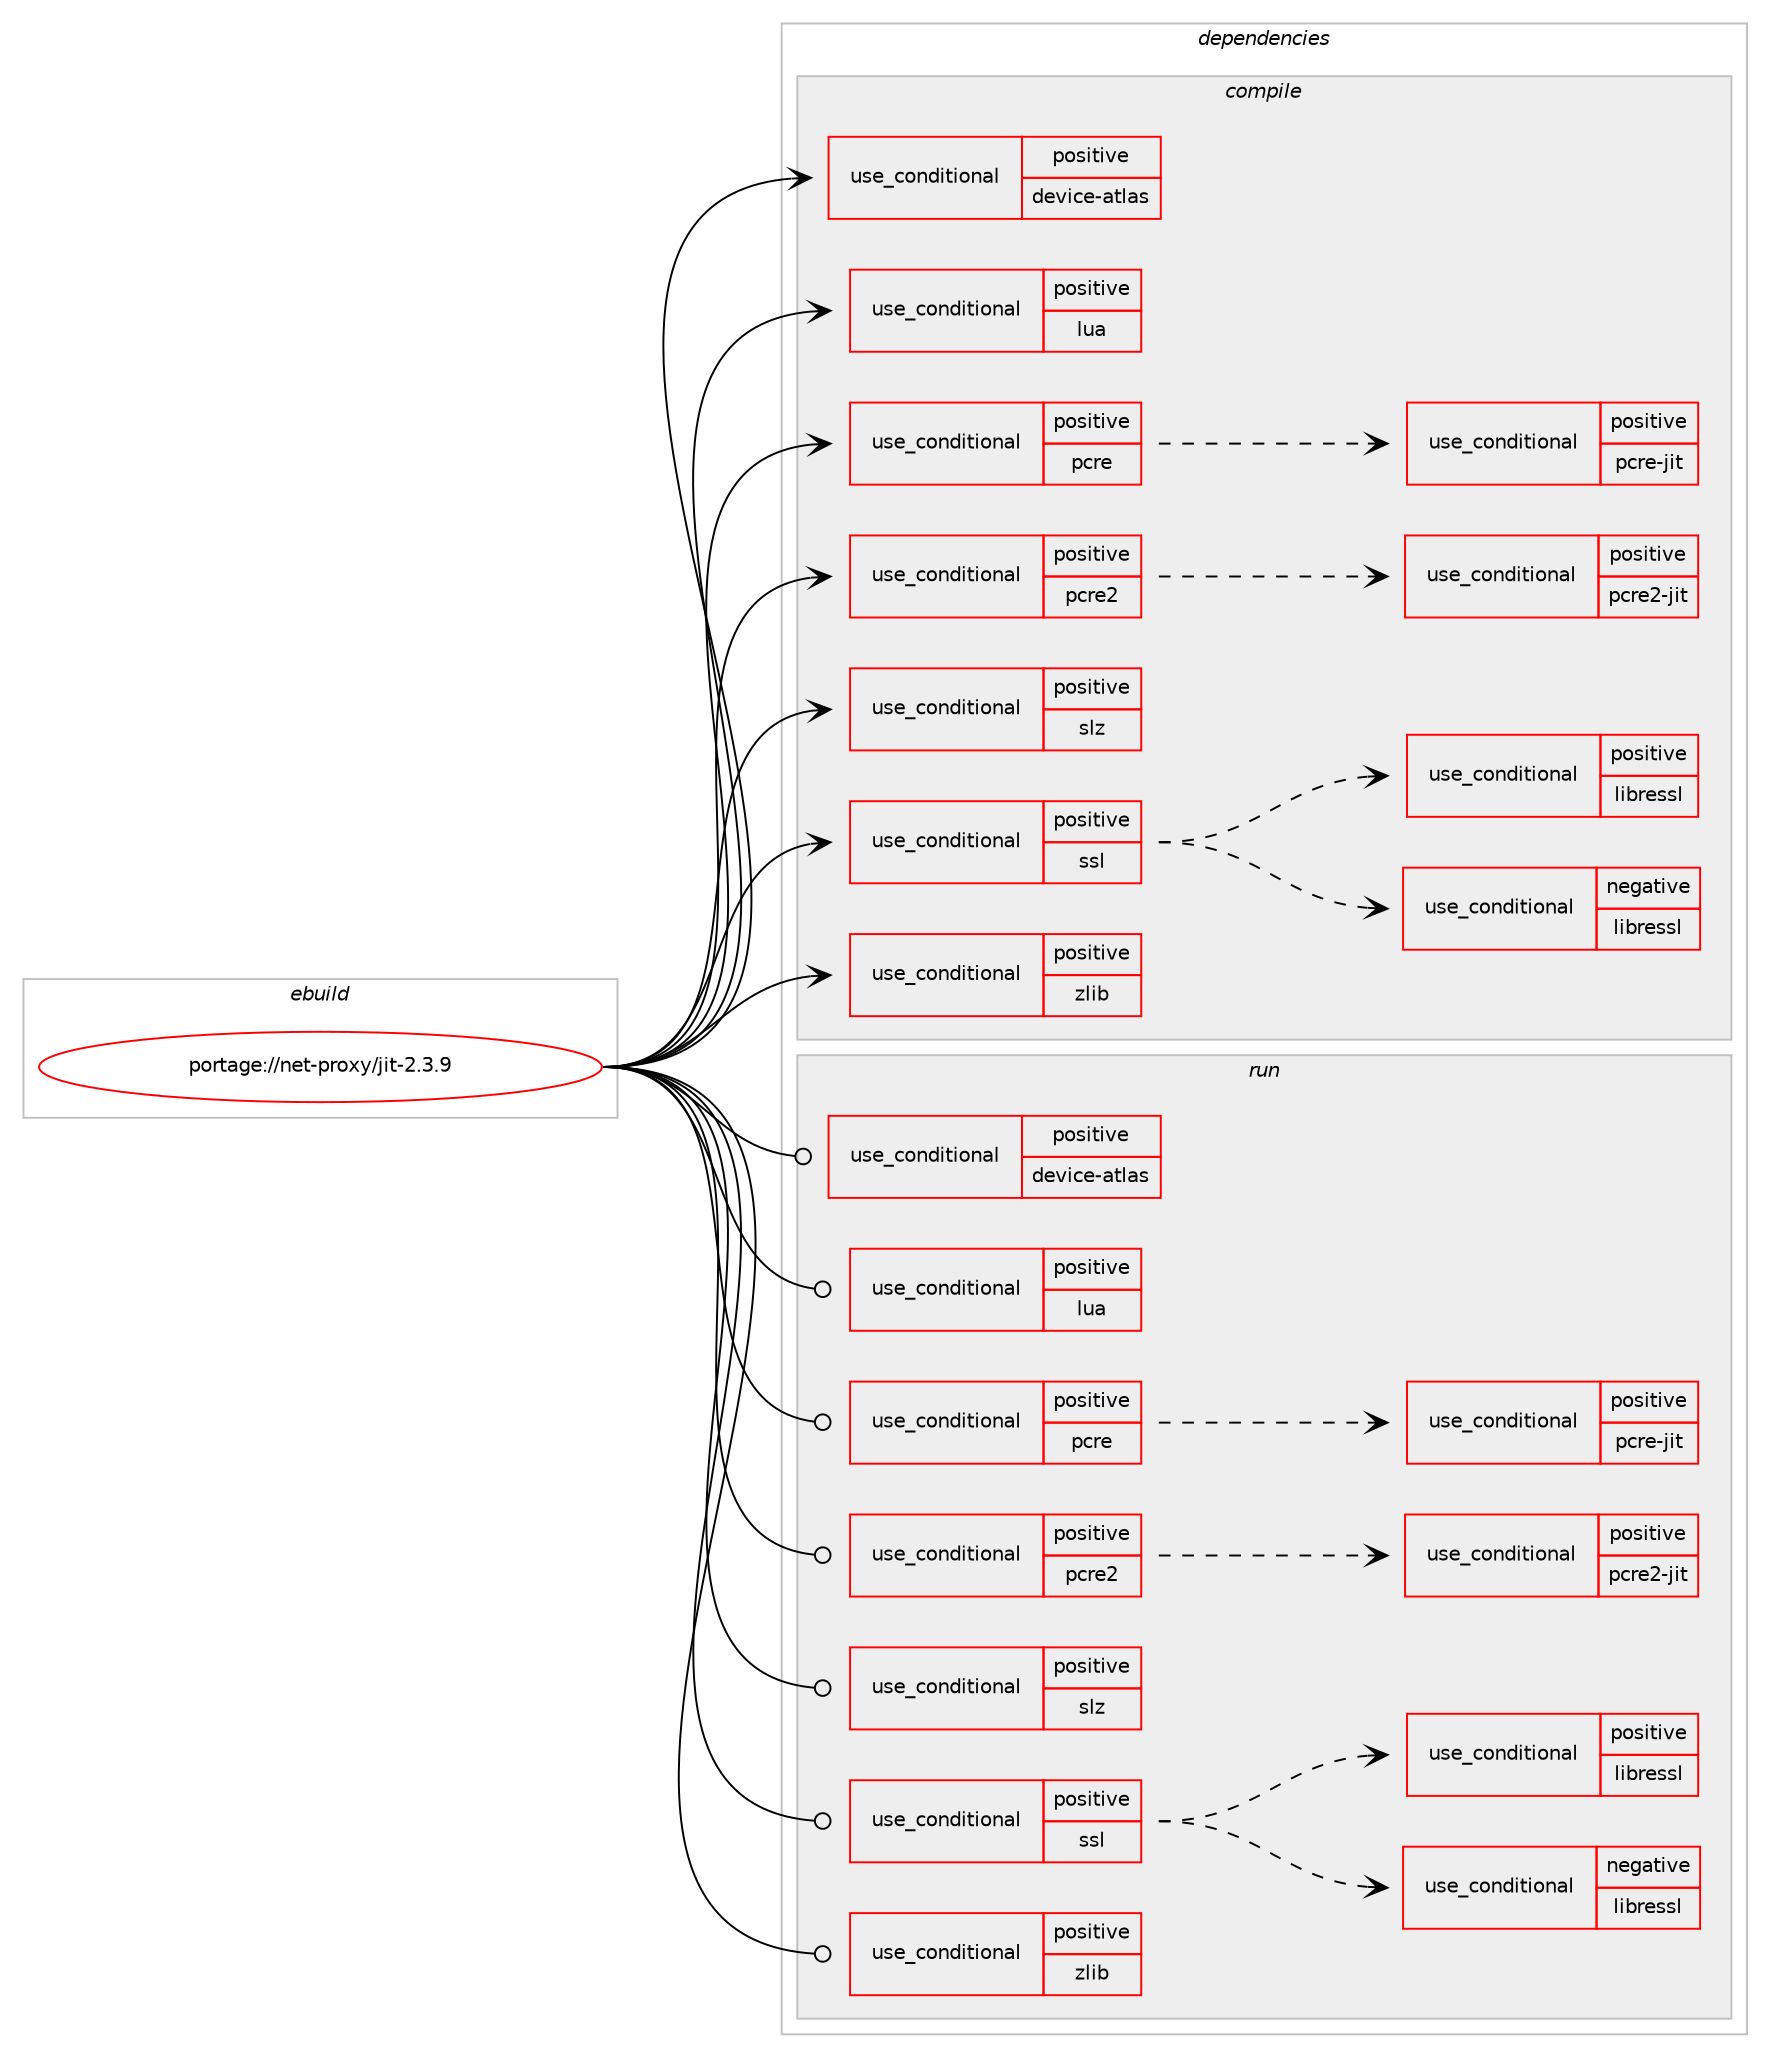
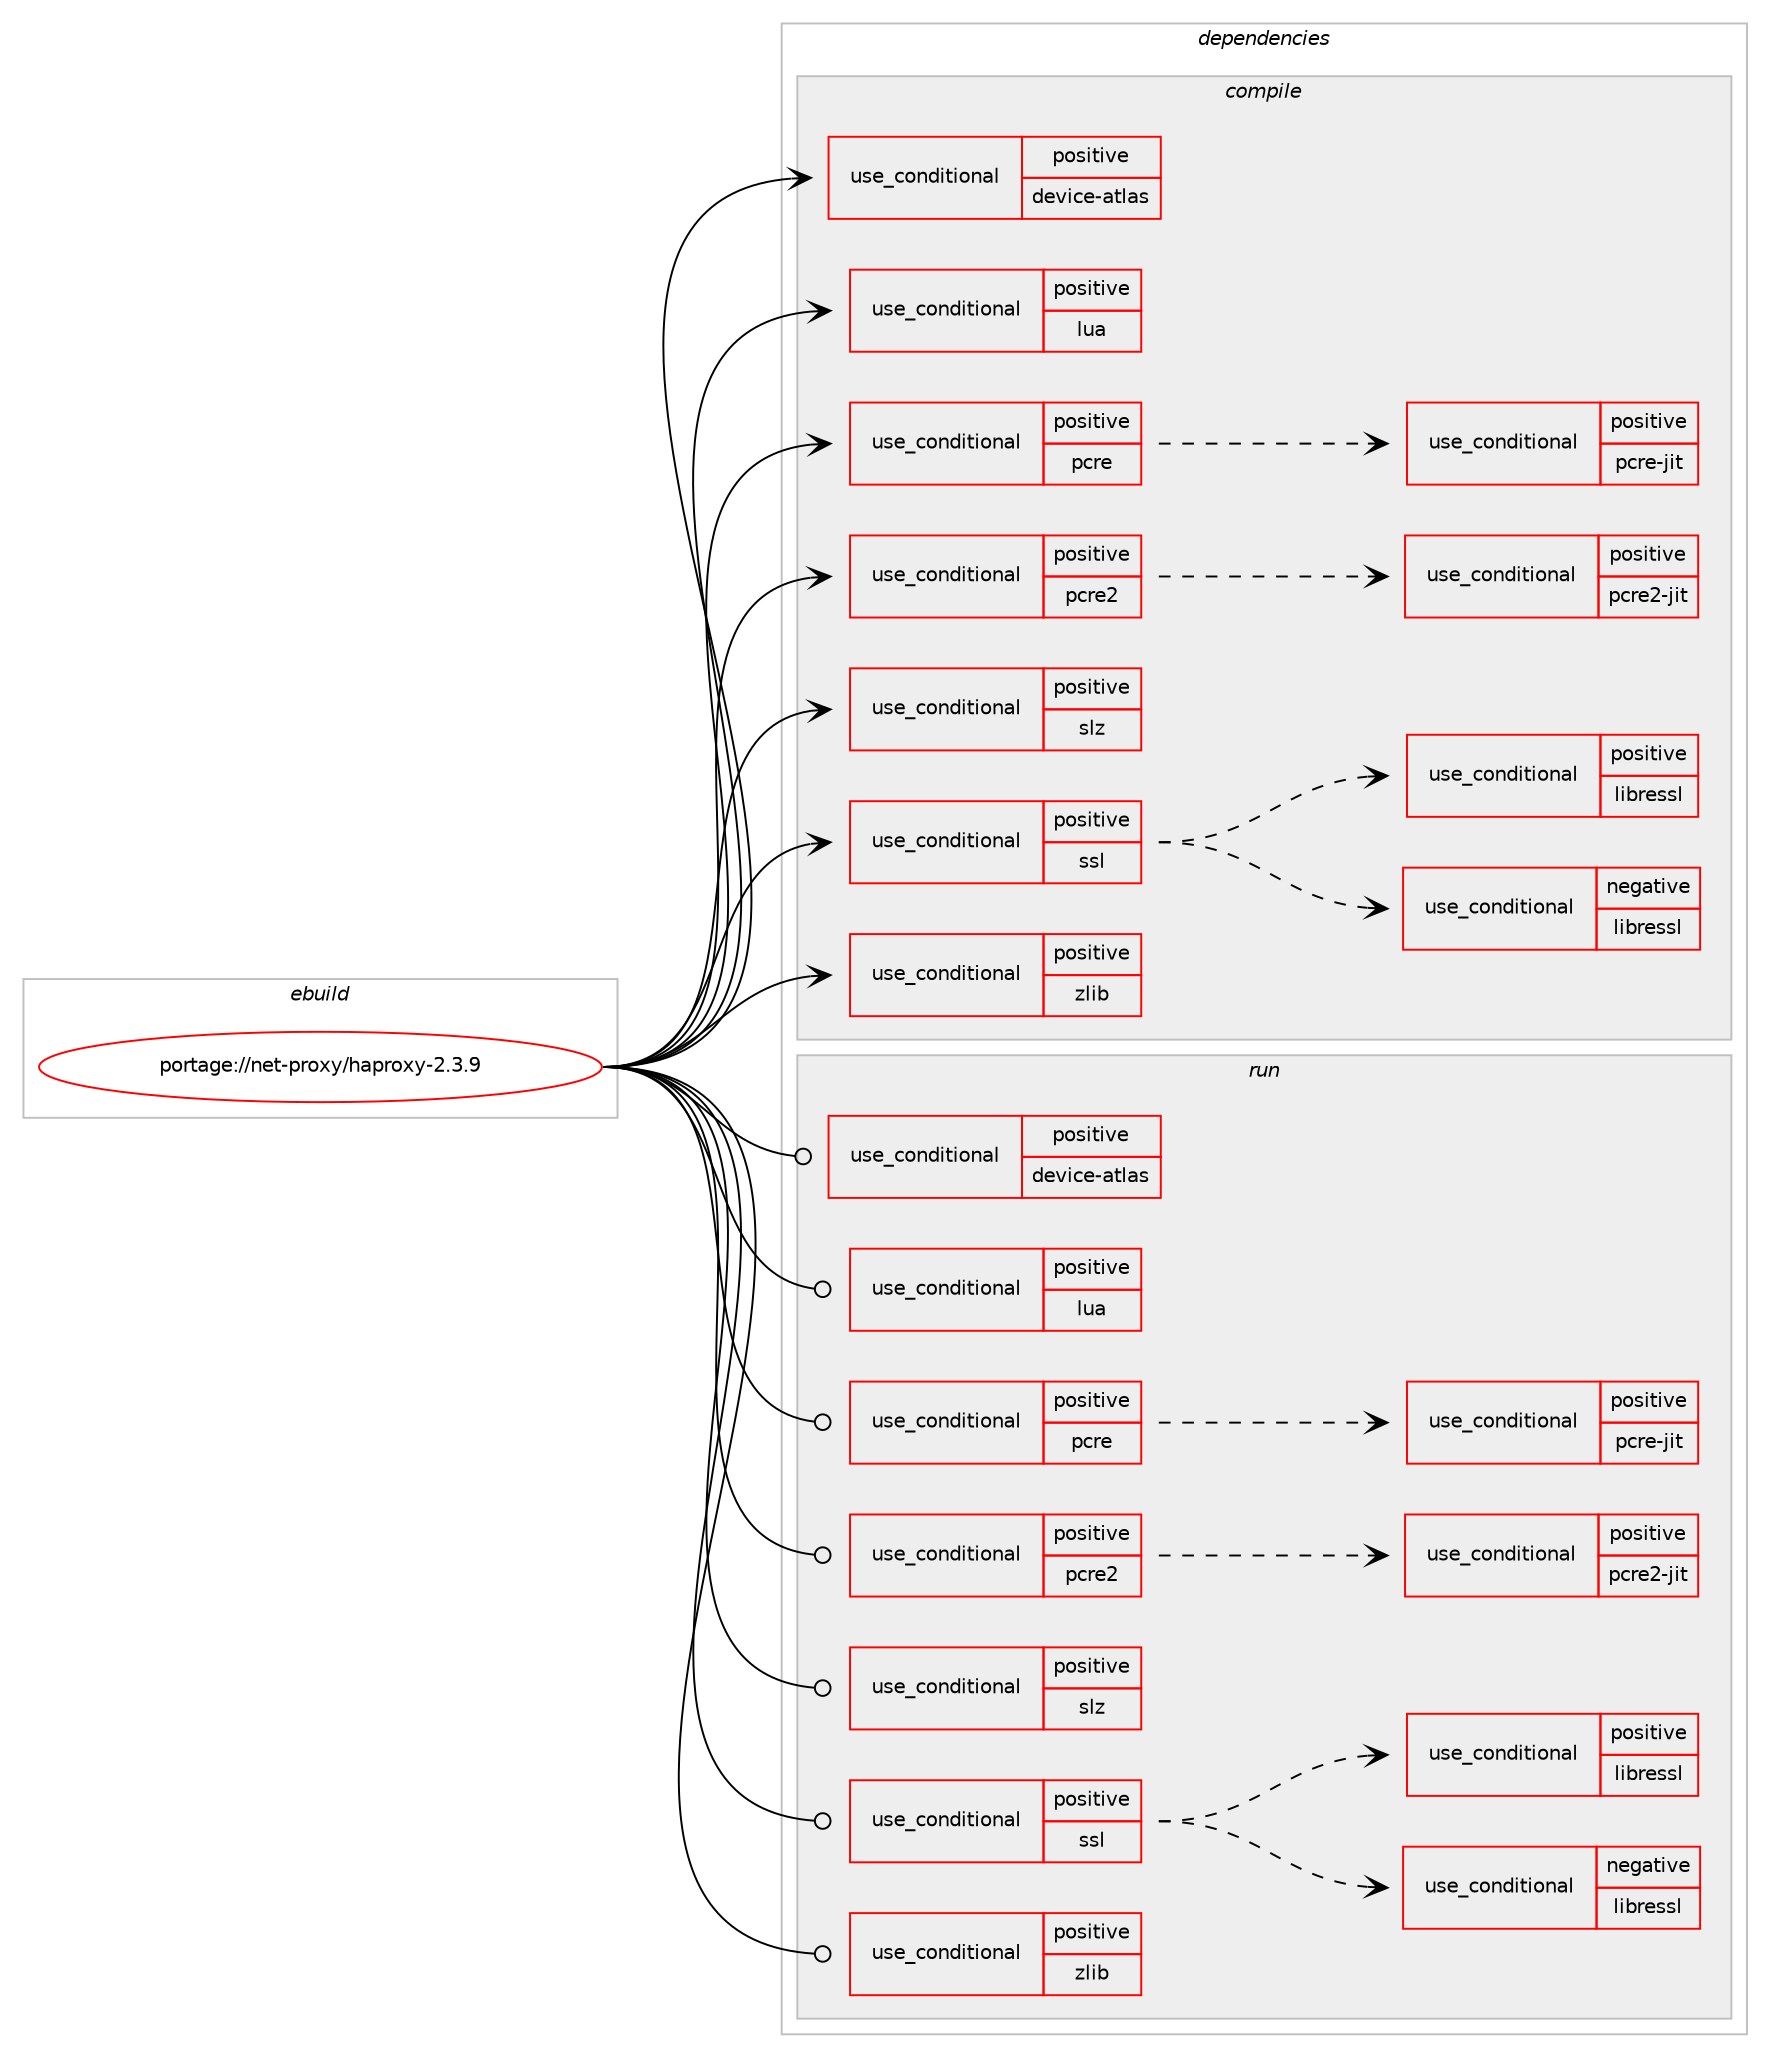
node "portage://net-proxy/jit-2.3.9": label "portage://net-proxy/jit-2.3.9" -> "portage://net-proxy/haproxy-2.3.9"
